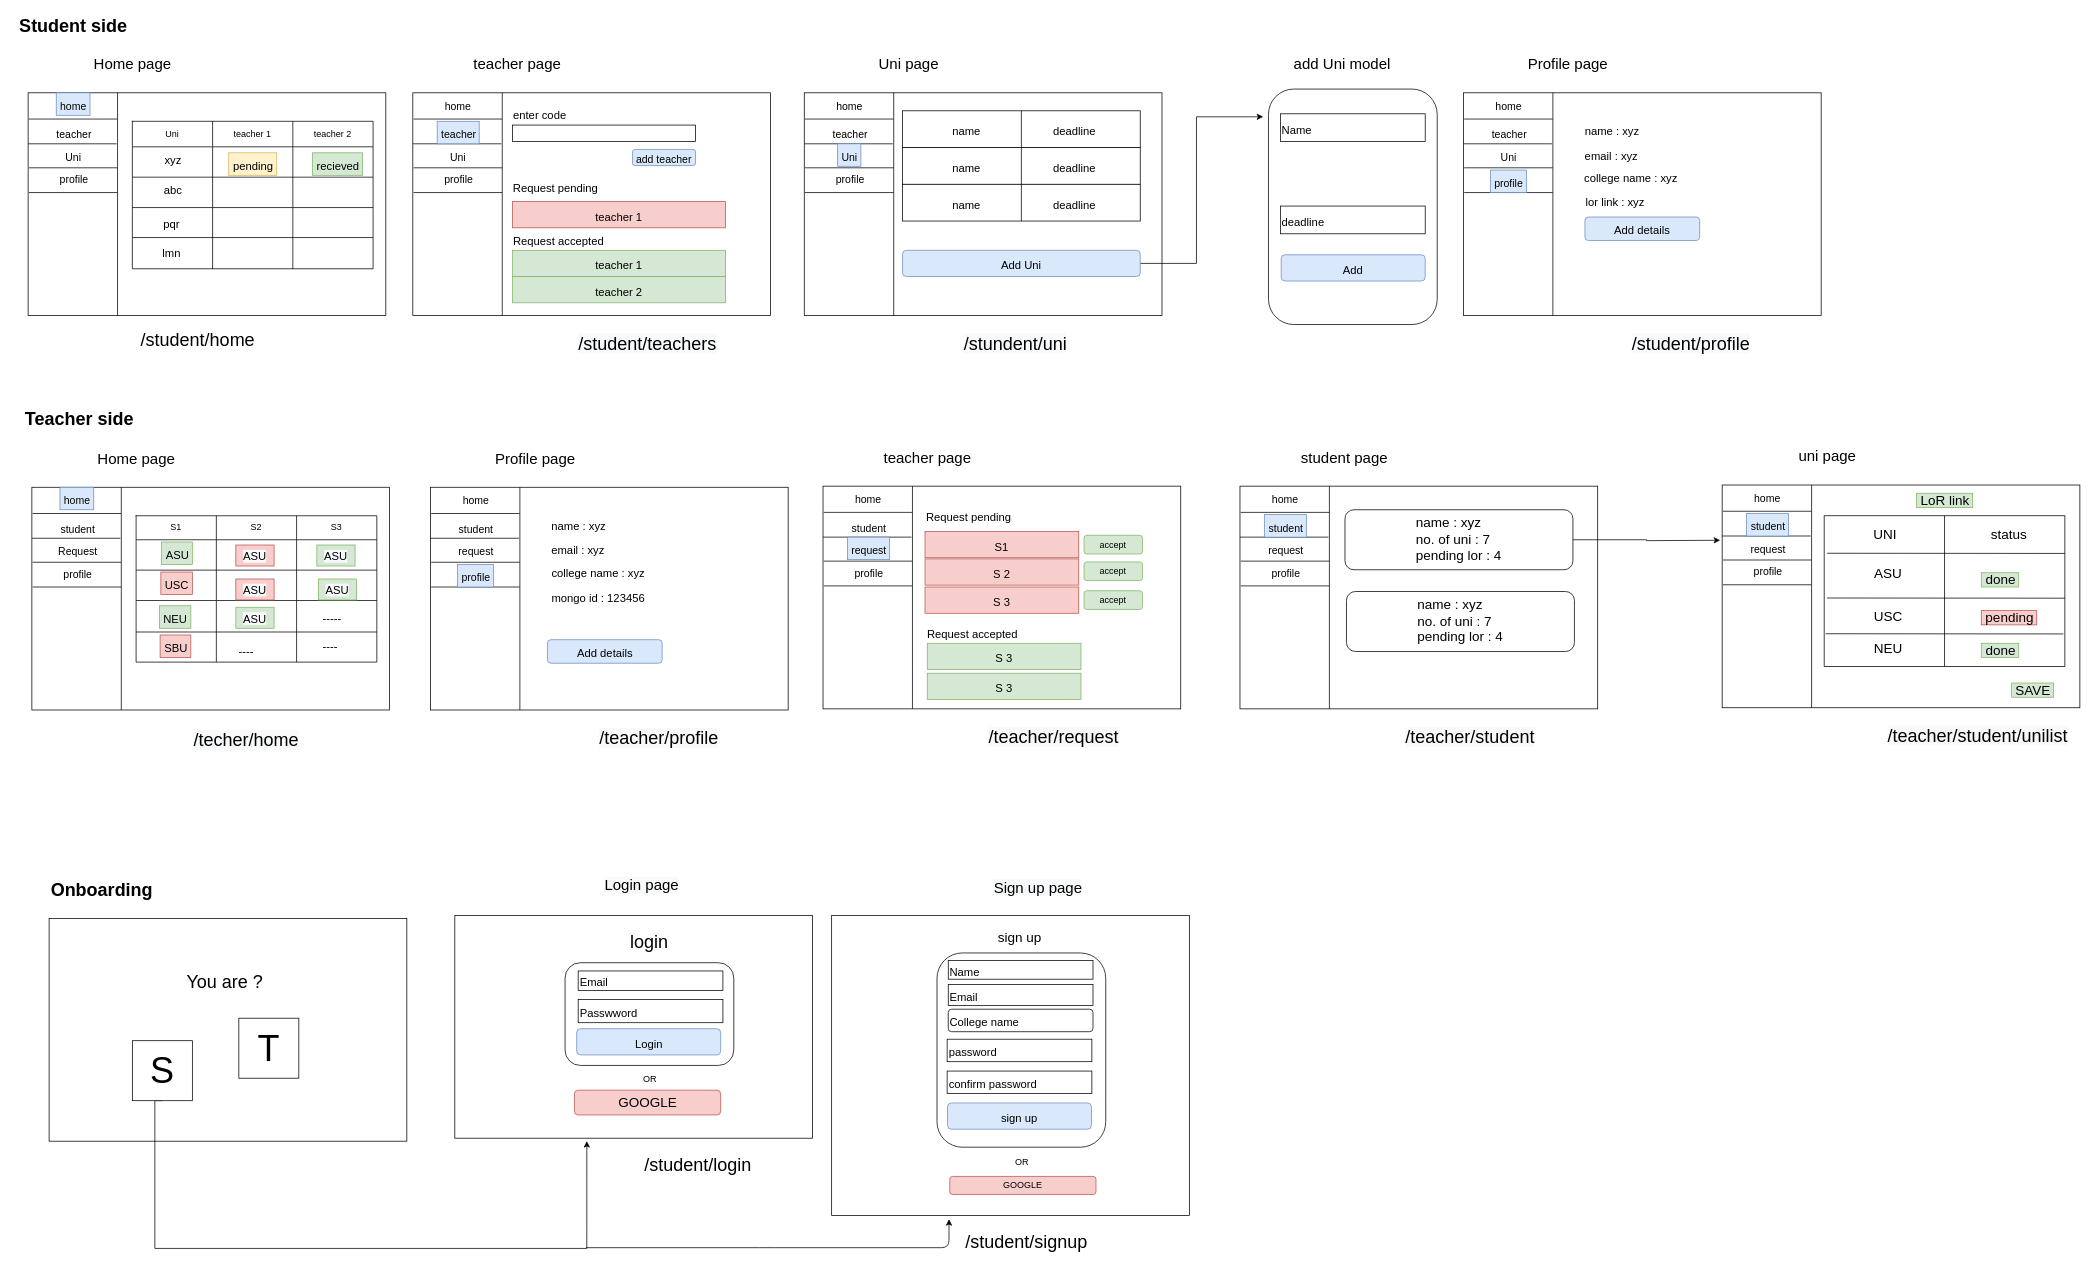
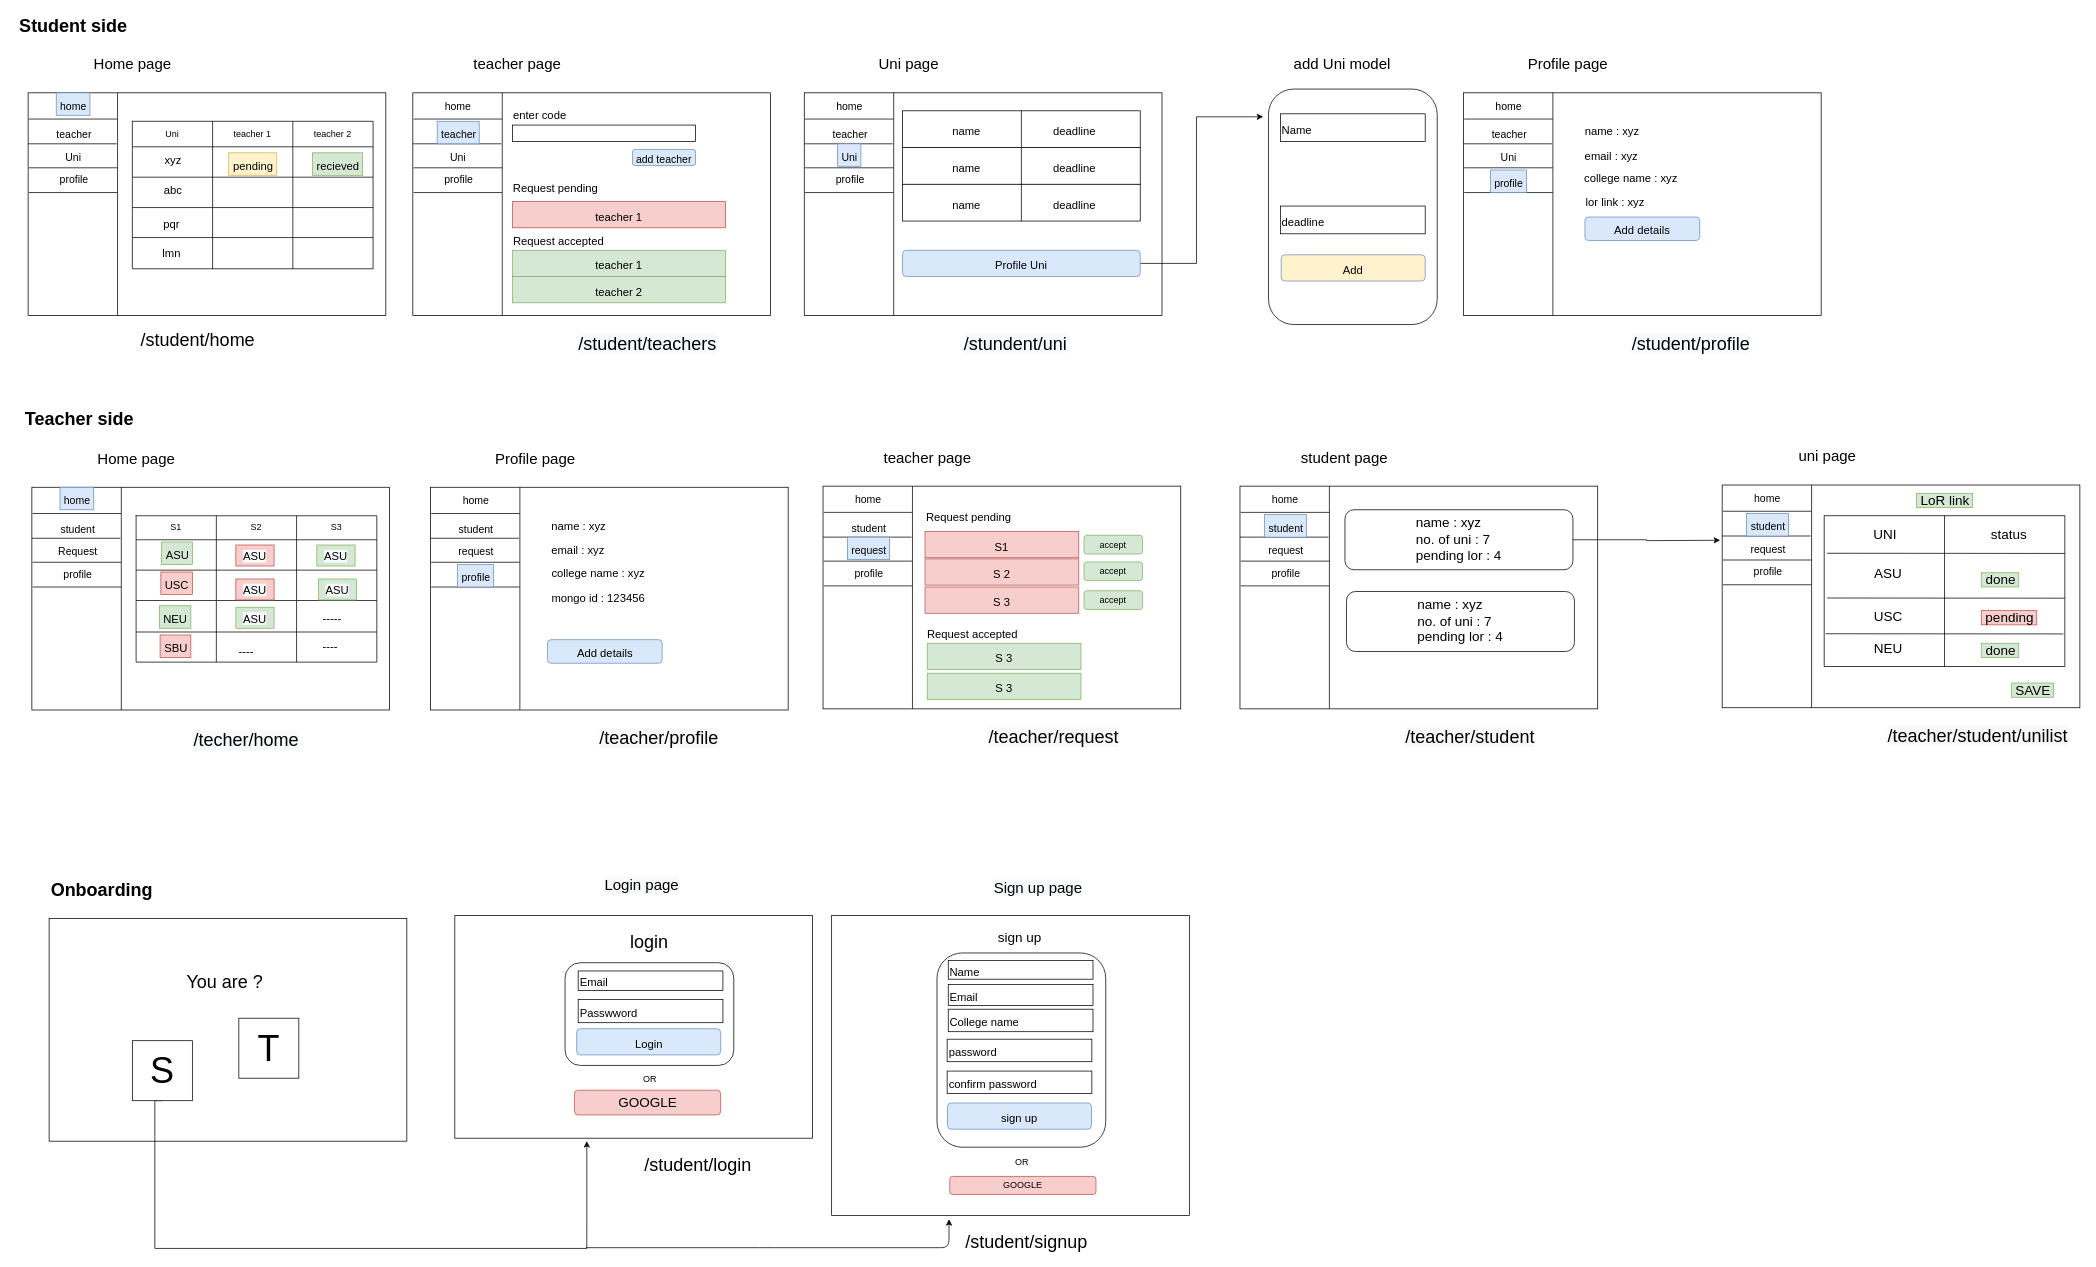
node "Add Uni": label "Add Uni" -> "Profile Uni"
node "Add": fillcolor #dae8fc -> #fff2cc
node "College name": shape rounded rectangle -> rectangle
